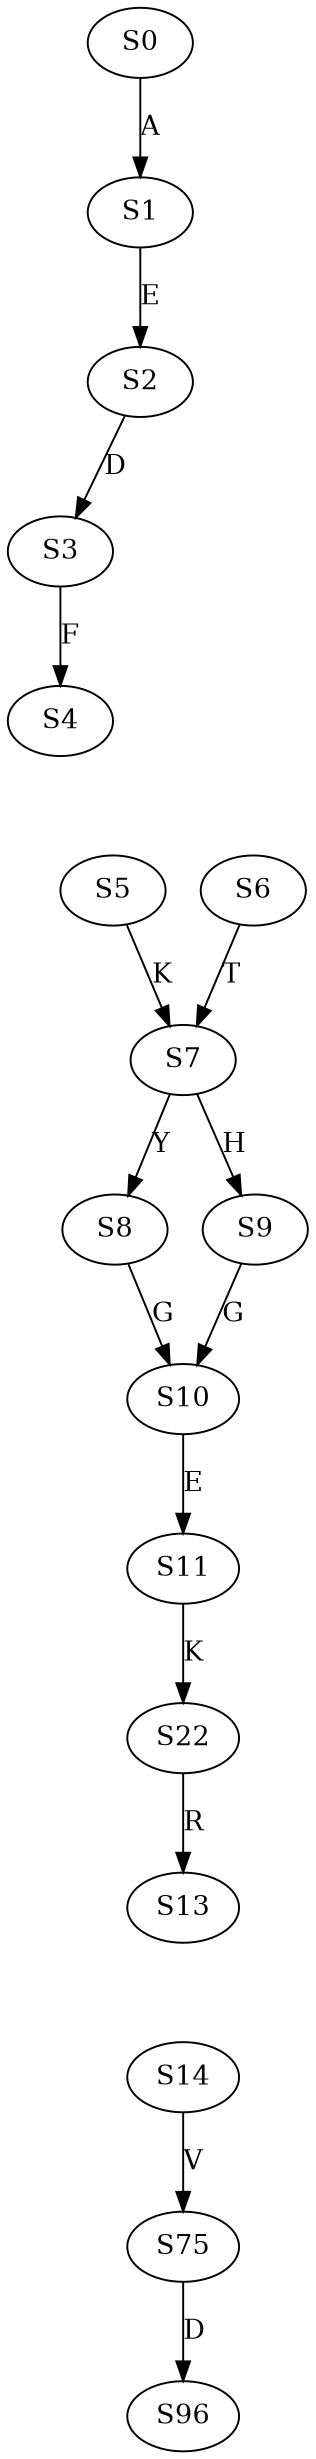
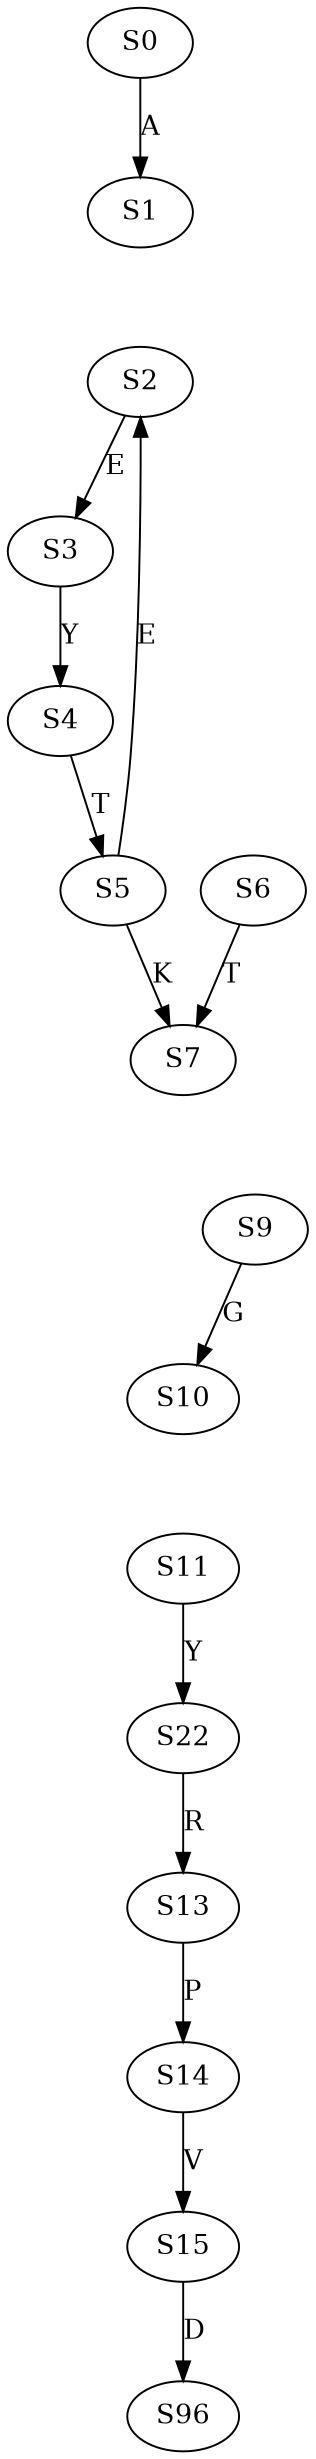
edge "S1" -> "S2": now "S5" -> "S2"
edge "S2" -> "S3": label "D" -> "E"
edge "S3" -> "S4": label "F" -> "Y"
edge "S4" -> "S5": added, label "T"
edge "S7" -> "S9": removed, label "H"
node "S8": removed
edge "S10" -> "S11": removed, label "E"
edge "S11" -> "S22": label "K" -> "Y"
edge "S13" -> "S14": added, label "P"
node "S75": label "S75" -> "S15"
